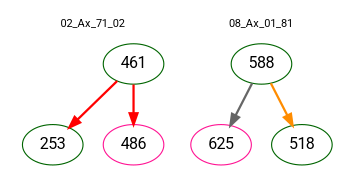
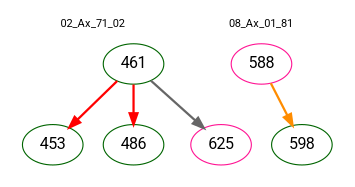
node "588": color darkgreen -> deeppink
edge "588" -> "625": now "461" -> "625"
node "253": label "253" -> "453"
node "486": color deeppink -> darkgreen
node "518": label "518" -> "598"
